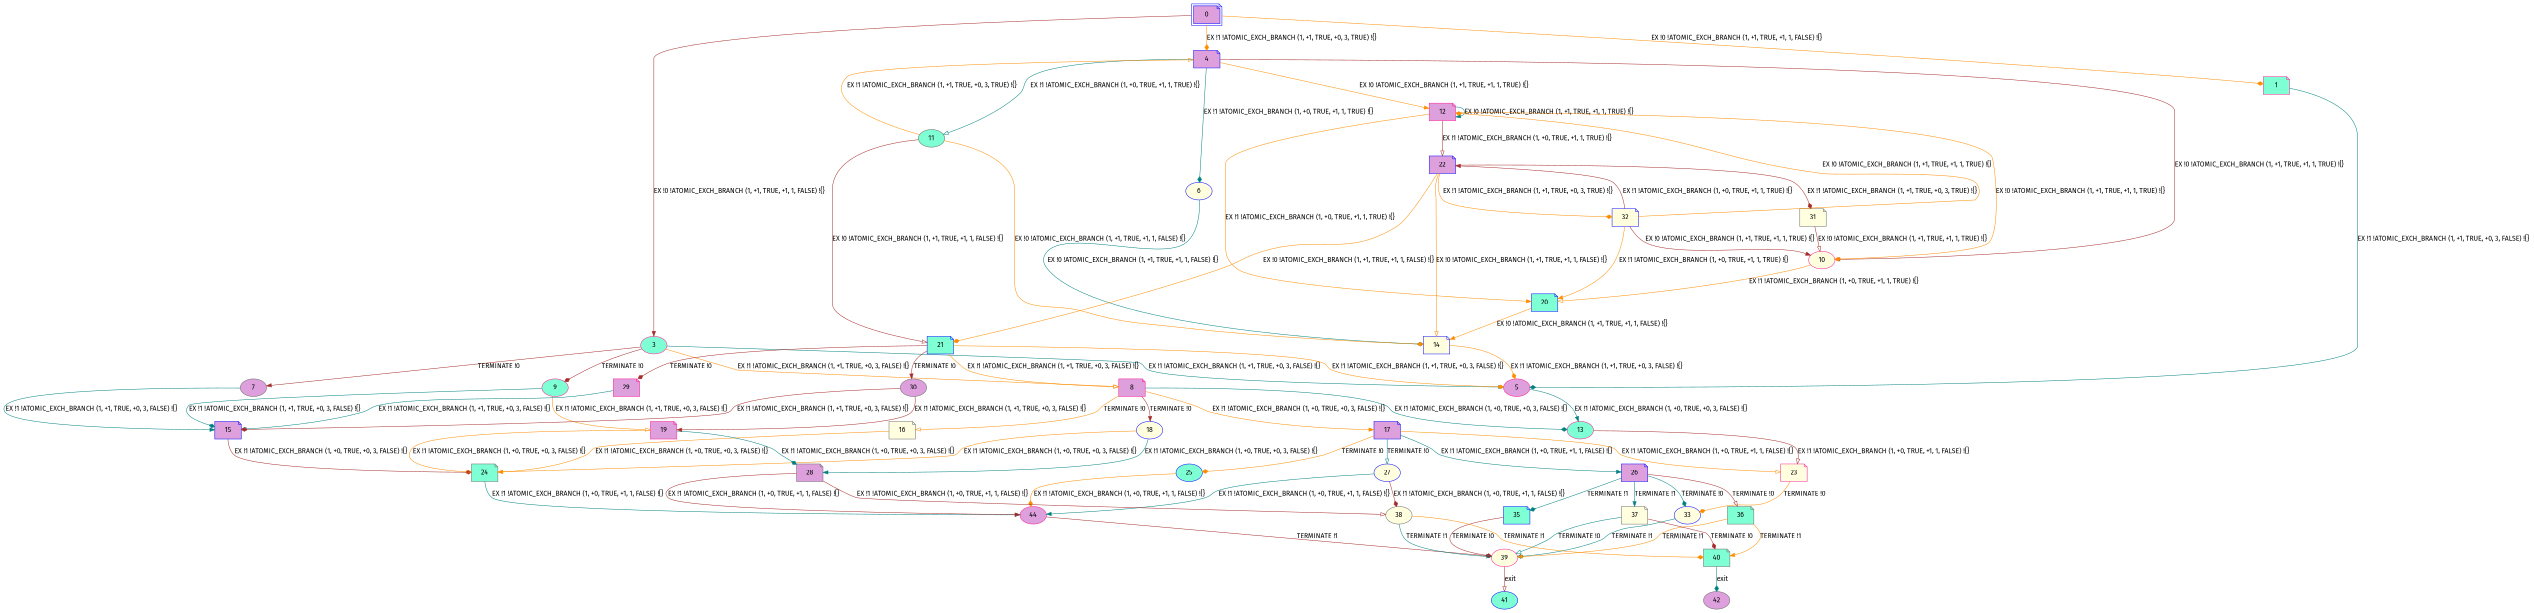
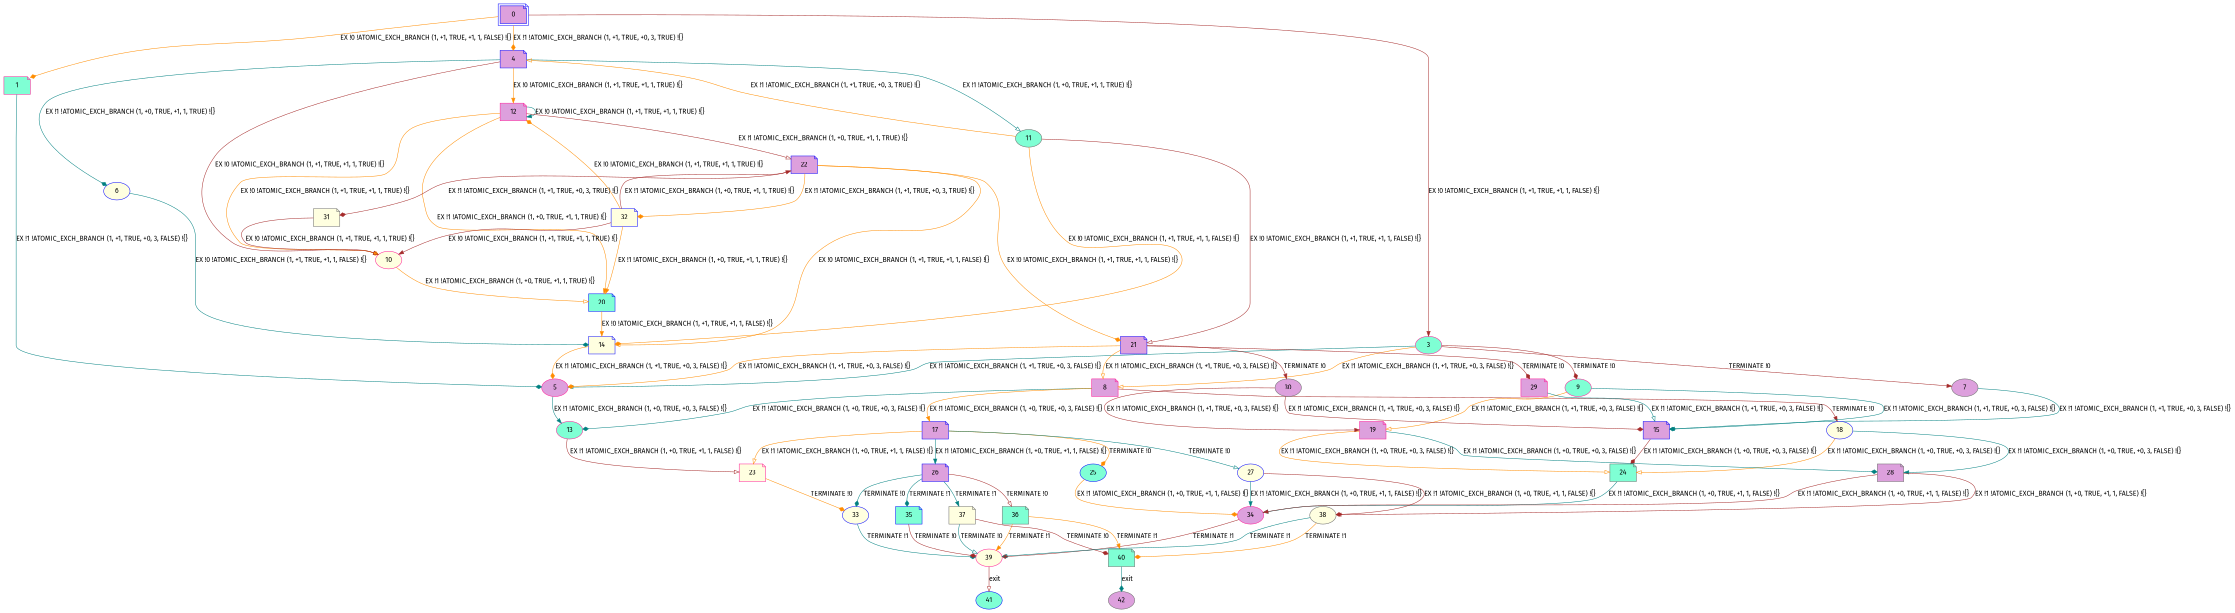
node "21": fillcolor aquamarine -> plum
node "16": removed
node "44": label "44" -> "34"
